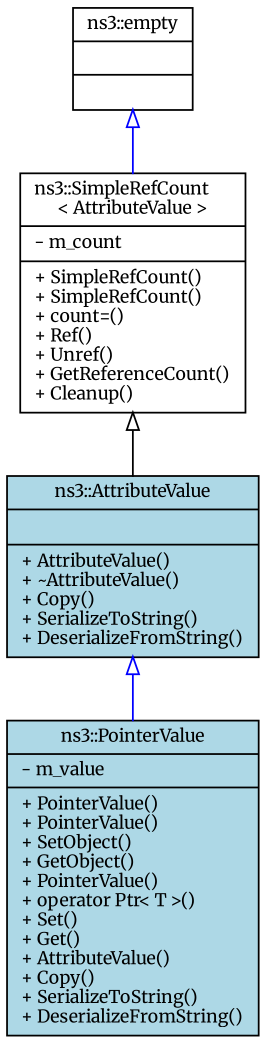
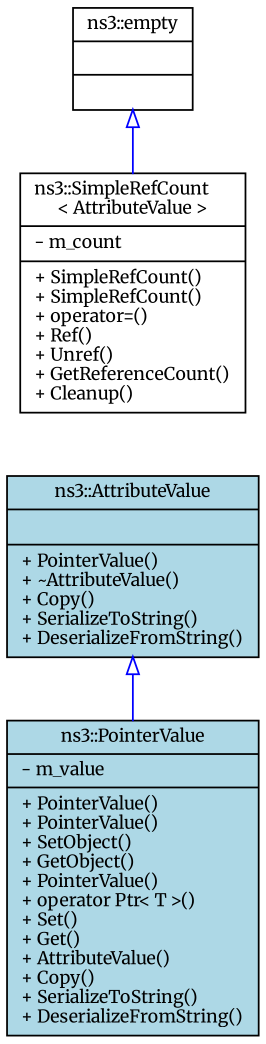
node "ns3::SimpleRefCount": text "+ count=()" -> "+ operator=()"
edge "ns3::AttributeValue" -> "ns3::SimpleRefCount": removed
node "ns3::AttributeValue": text "+ AttributeValue()" -> "+ PointerValue()"
